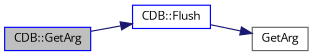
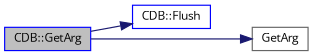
edge "CDB::Flush" -> "GetArg": now "CDB::GetArg" -> "GetArg"
